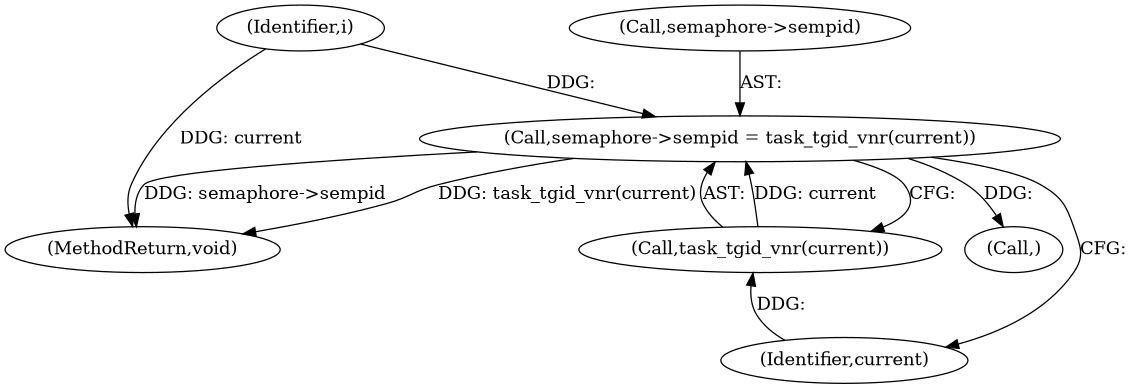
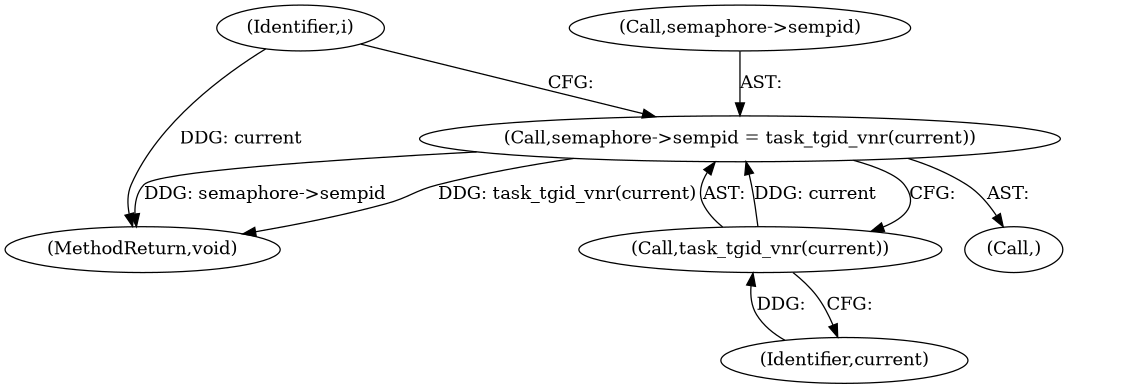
edge "(Identifier,i)" -> "(Call,semaphore->sempid = task_tgid_vnr(current))": label "DDG: " -> "CFG: "
edge "(Call,semaphore->sempid = task_tgid_vnr(current))" -> "(Call,)": label "DDG: " -> "AST: "
edge "(Call,semaphore->sempid = task_tgid_vnr(current))" -> "(Identifier,current)": now "(Call,task_tgid_vnr(current))" -> "(Identifier,current)"
